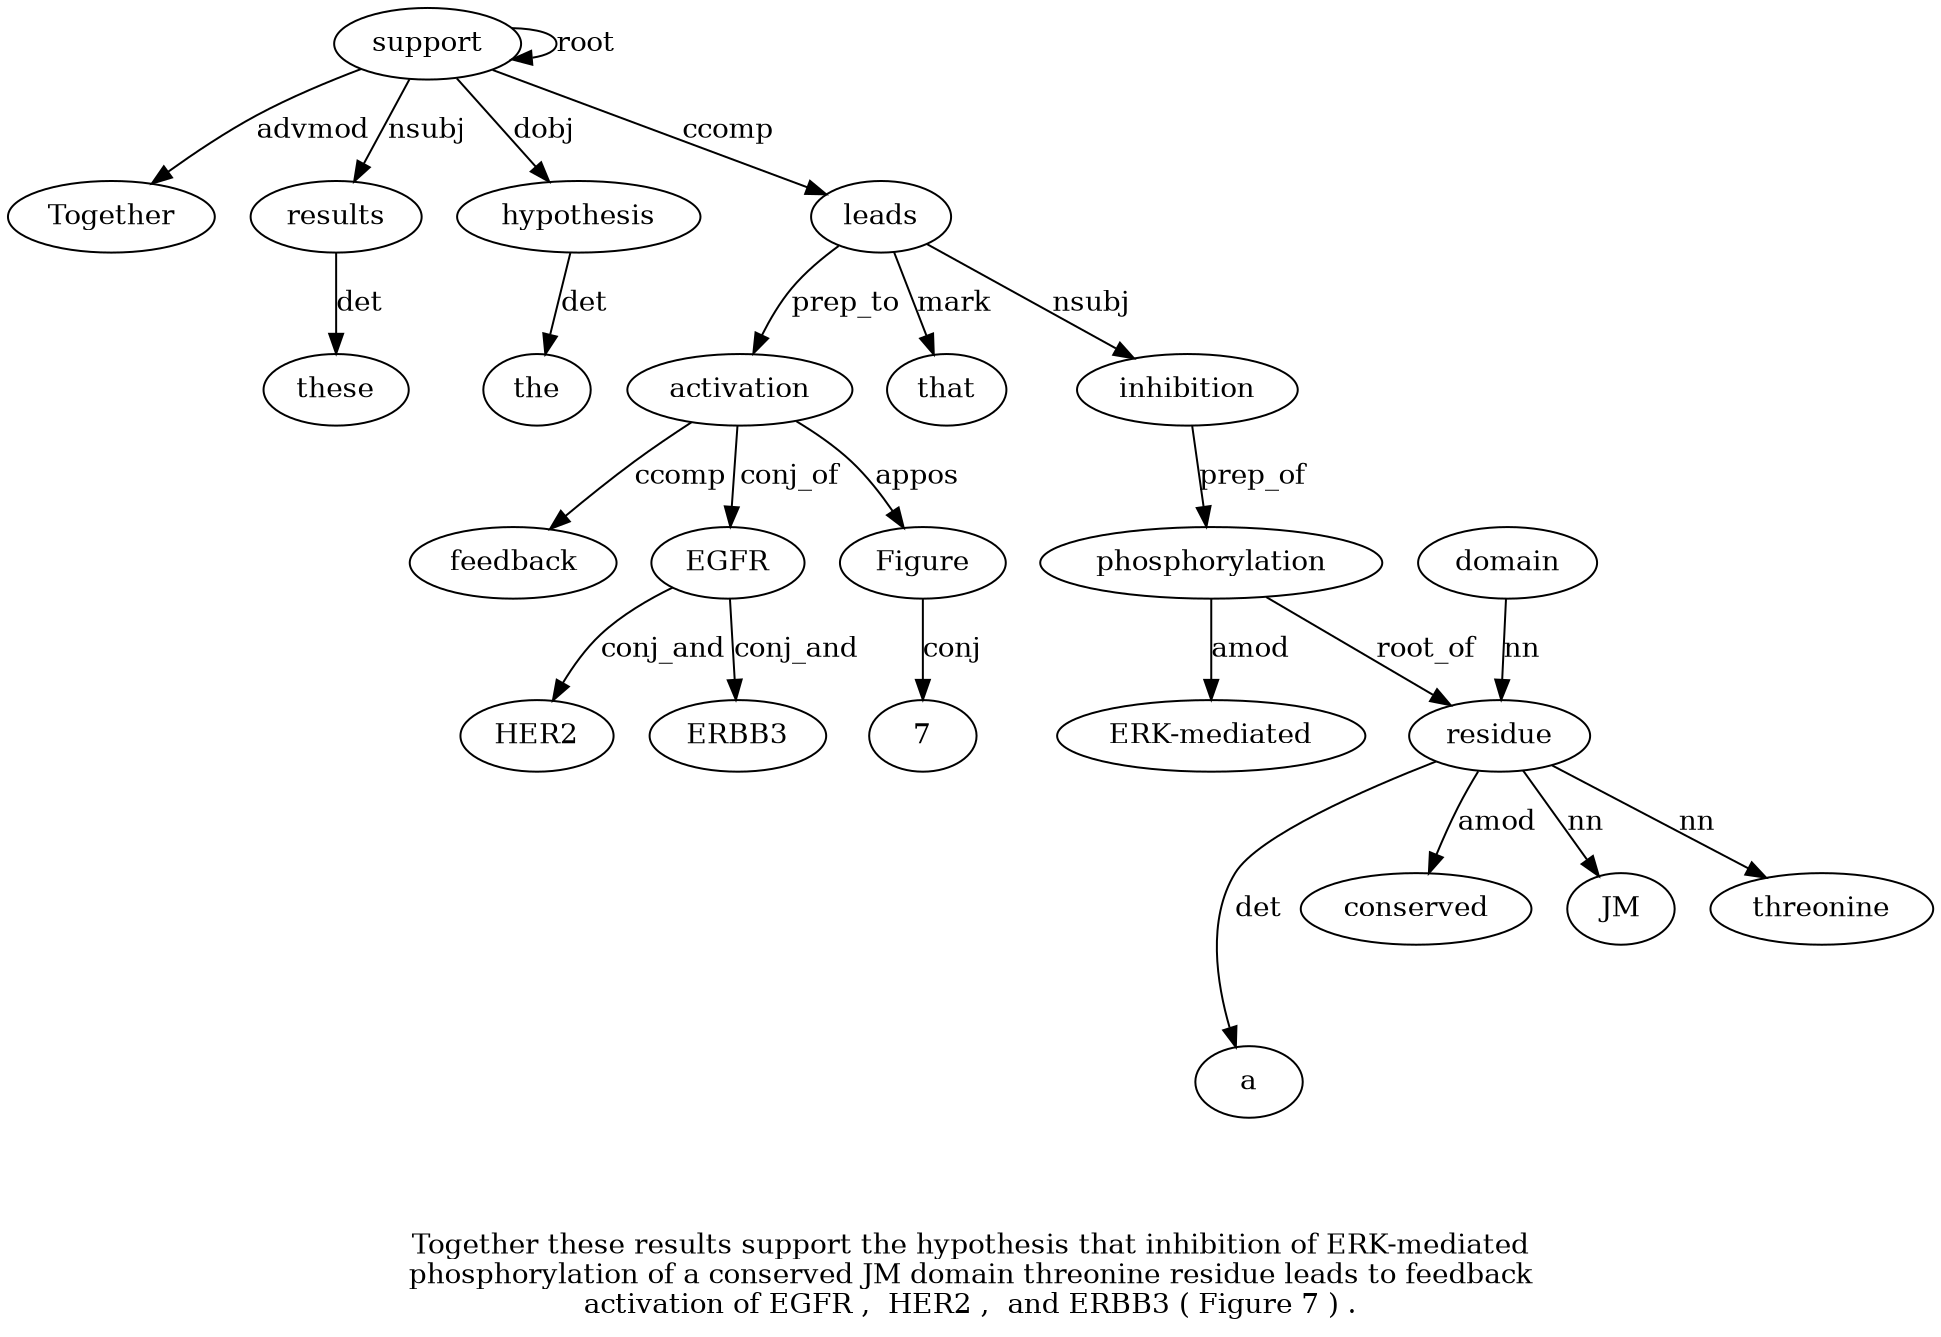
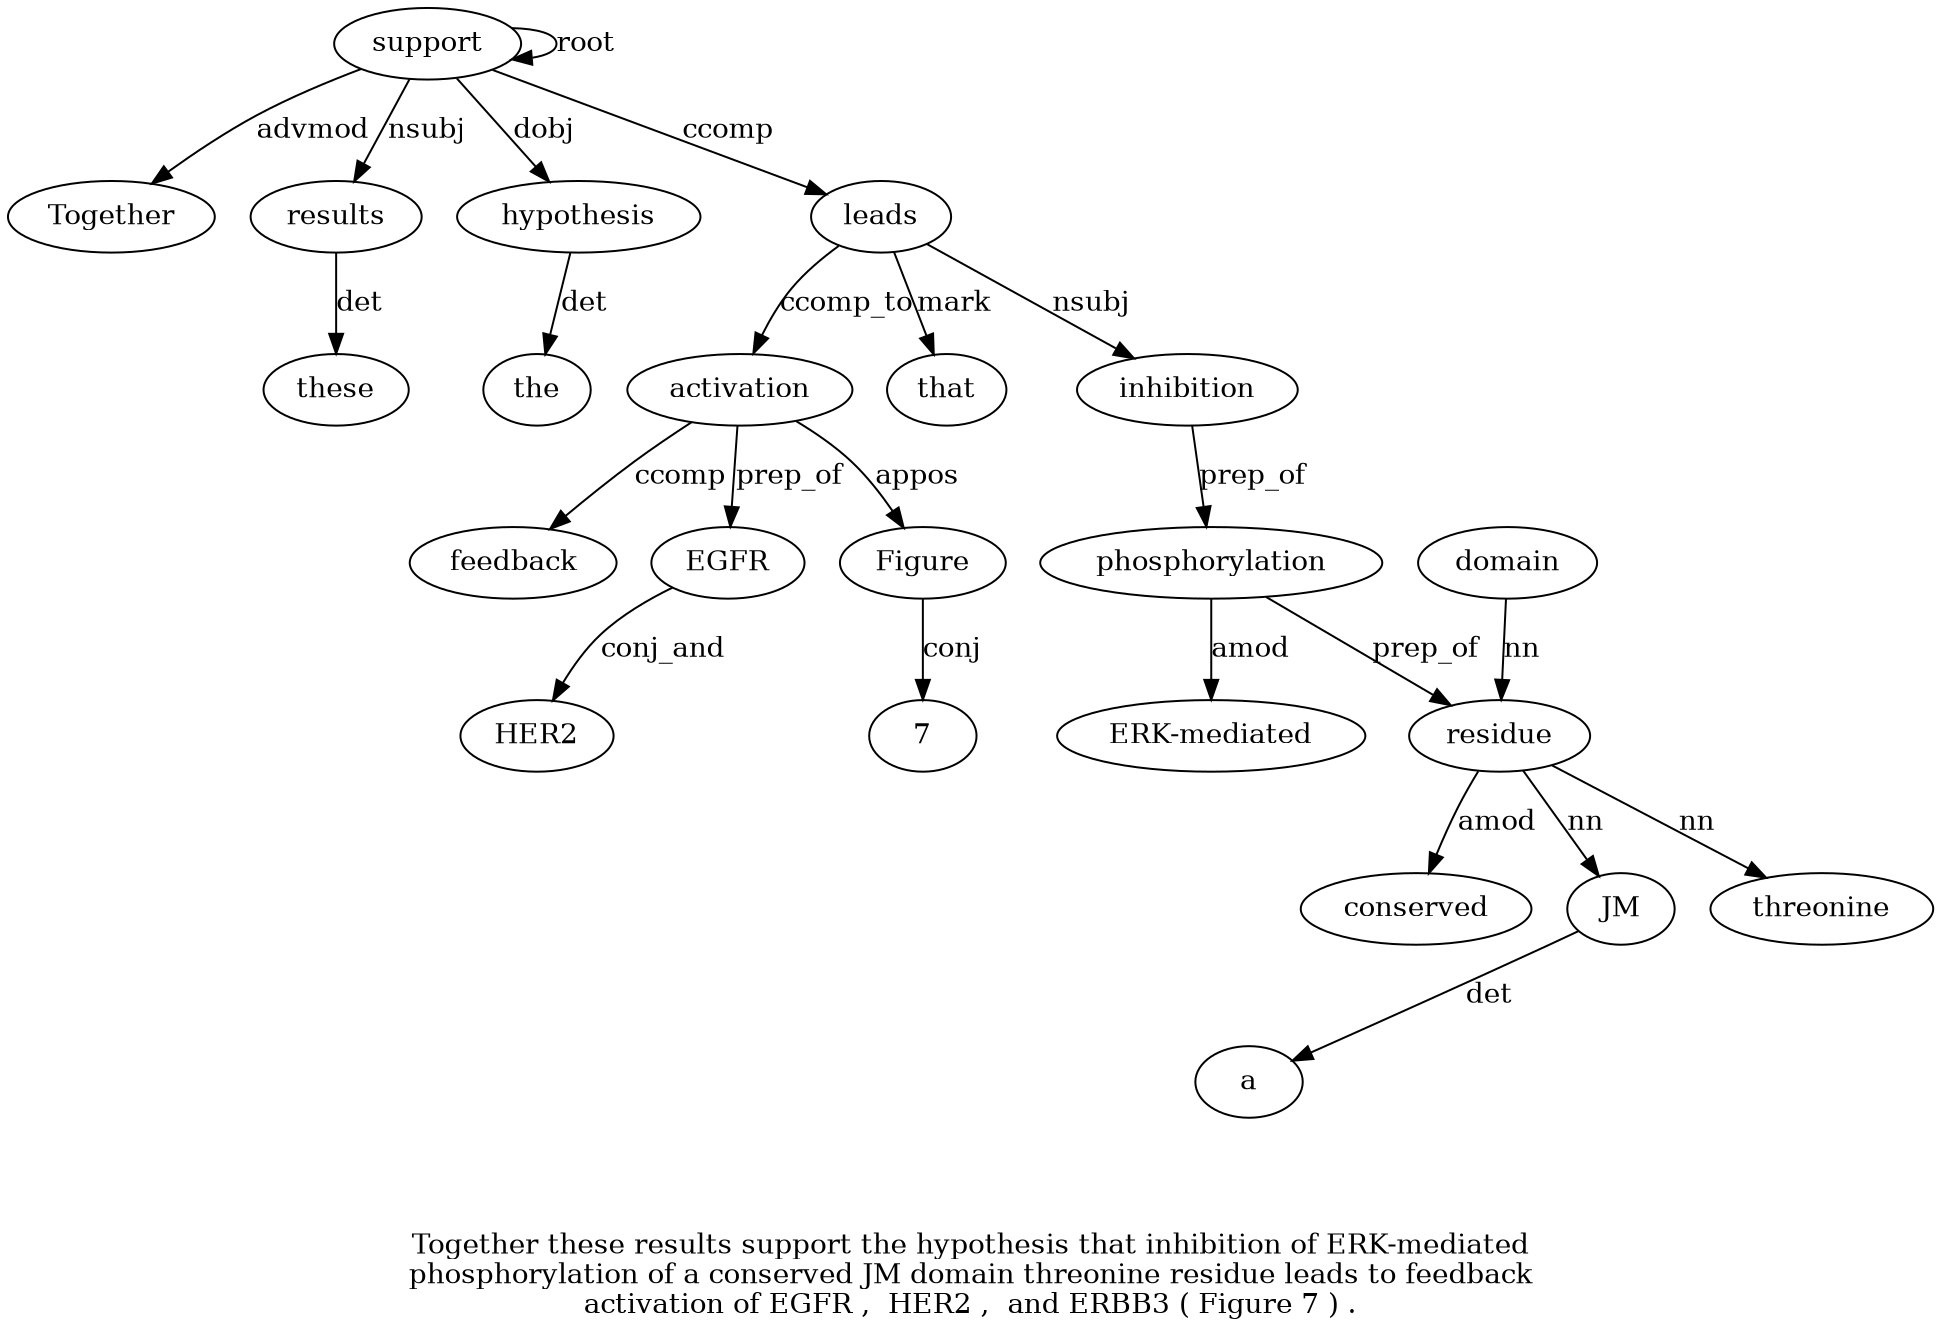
edge "leads" -> "activation": label "prep_to" -> "ccomp_to"
edge "activation" -> "EGFR": label "conj_of" -> "prep_of"
edge "phosphorylation" -> "residue": label "root_of" -> "prep_of"
node "ERBB3": removed
edge "residue" -> "a": now "JM" -> "a"
